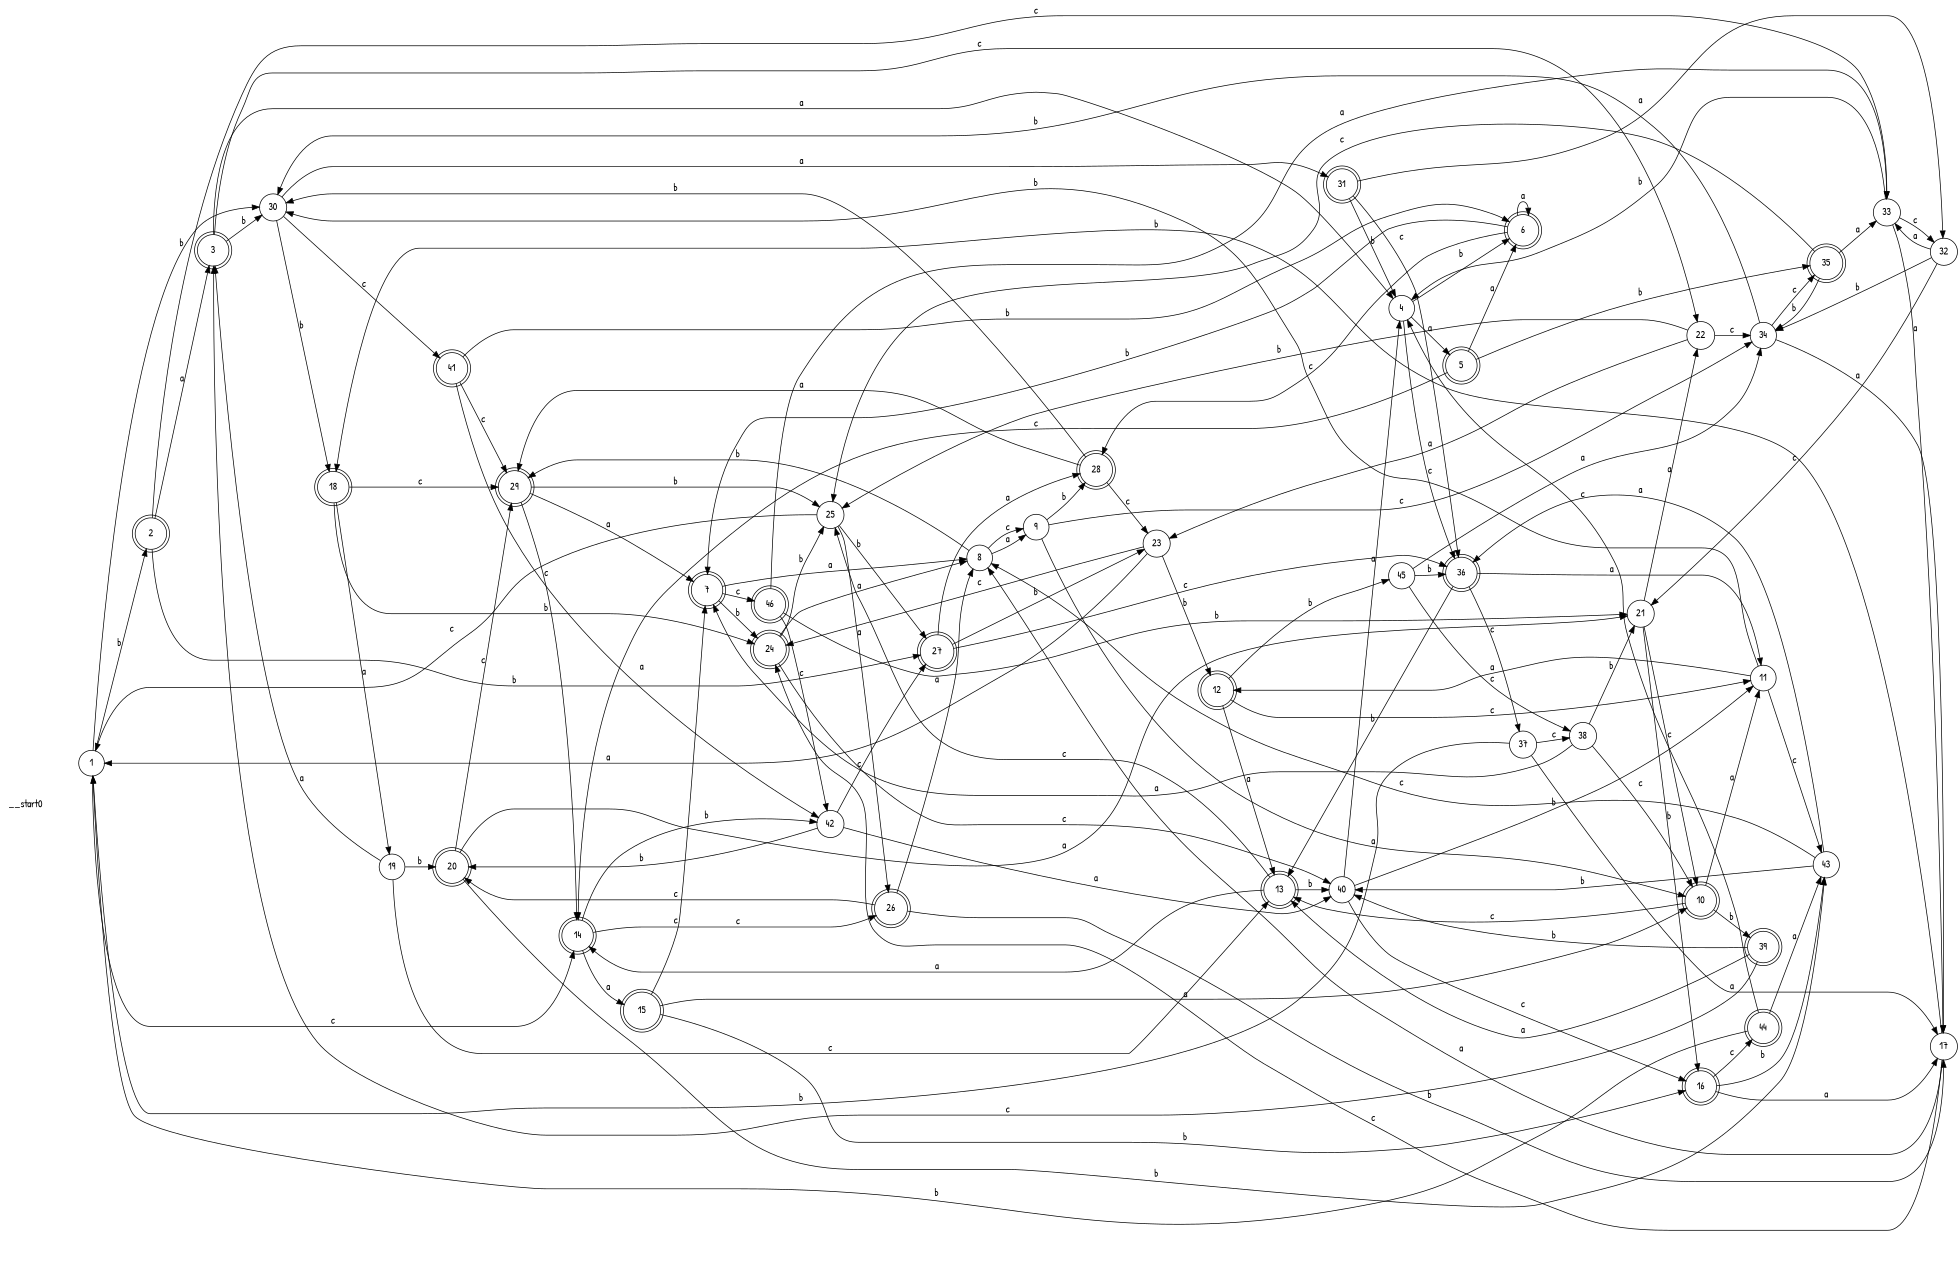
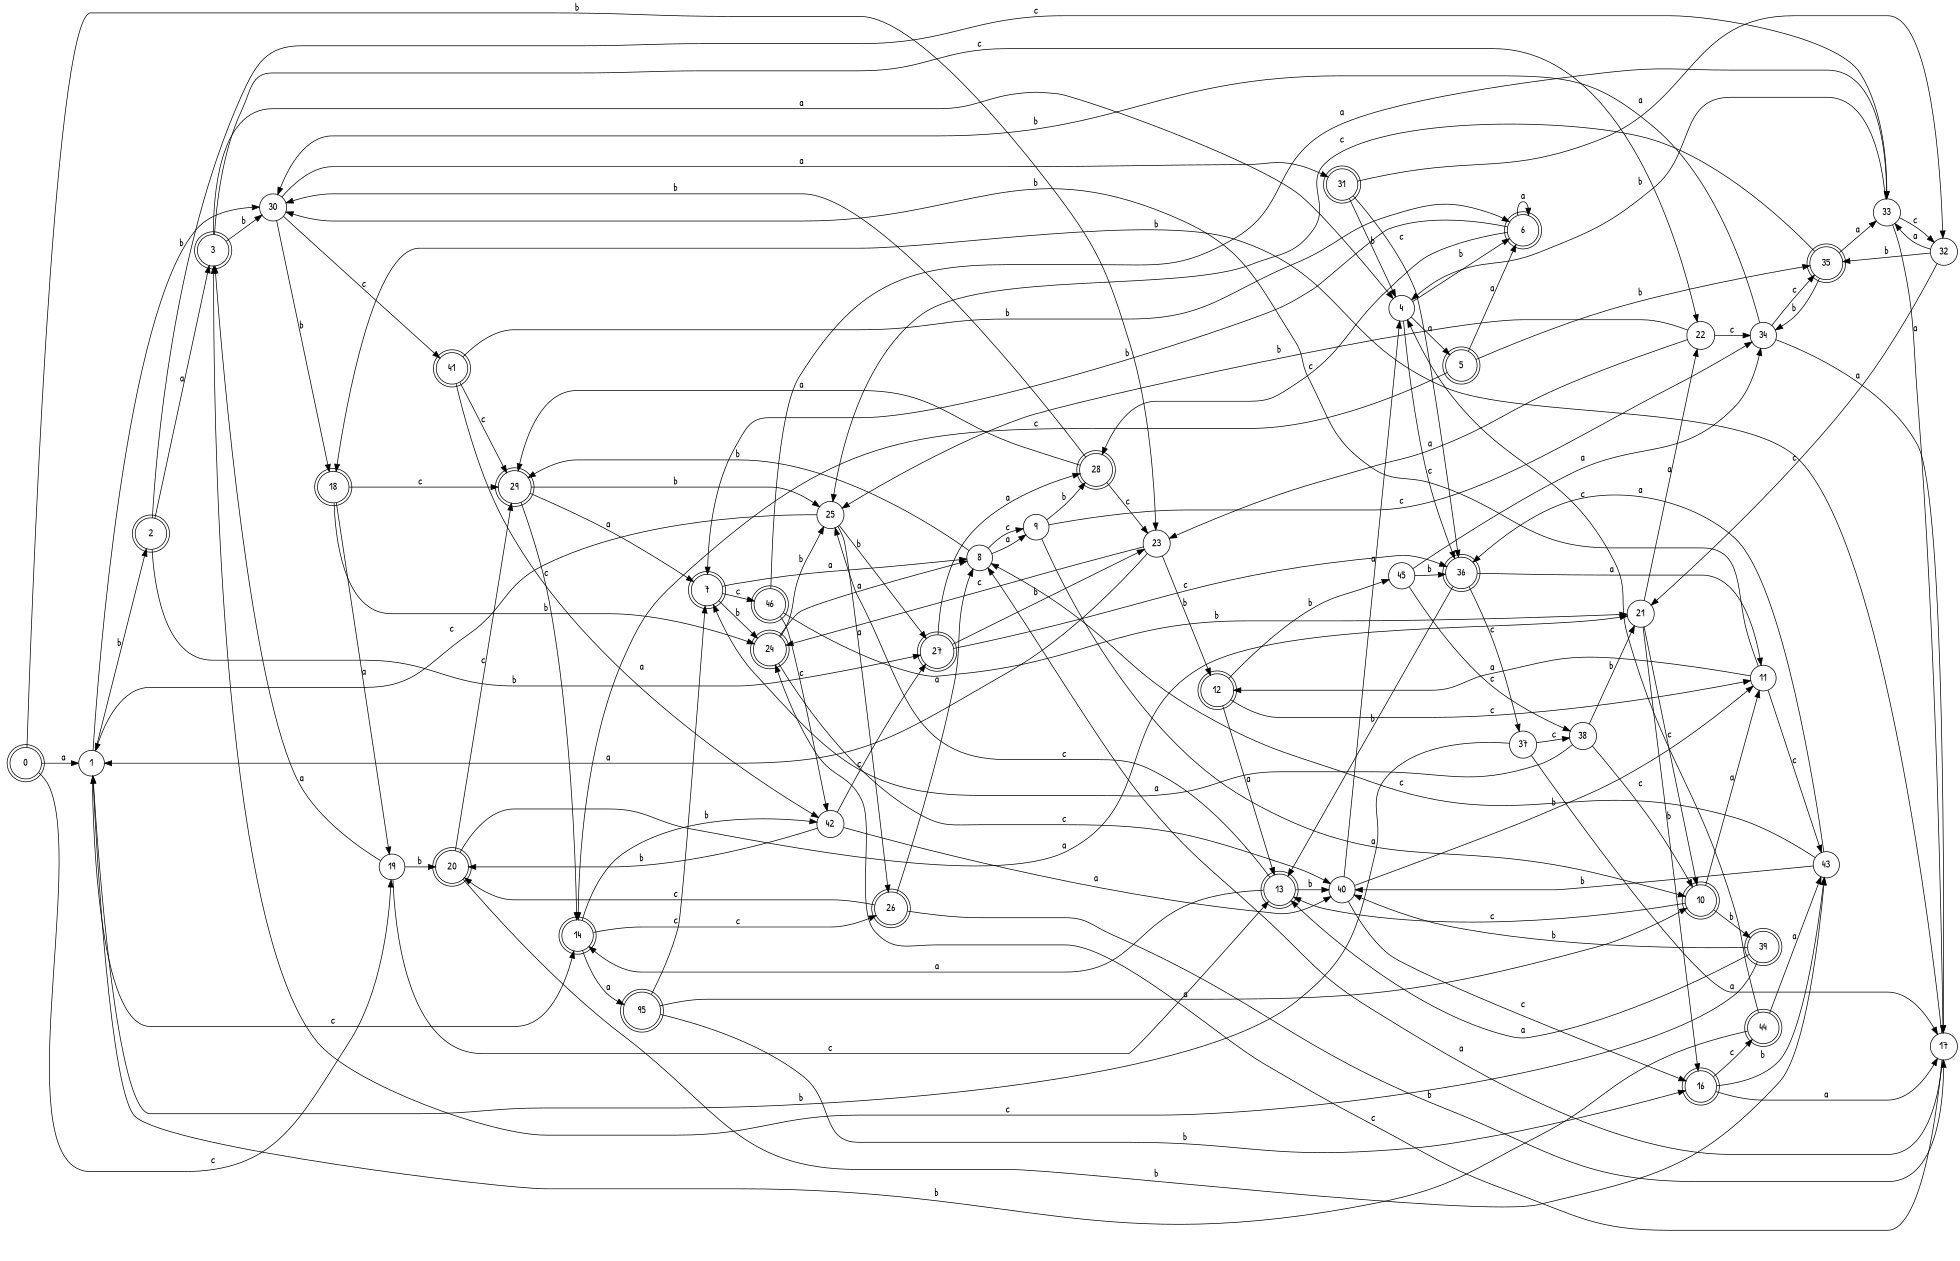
edge "32" -> "34": now "32" -> "35"
node "0": added
node "__start0": removed
node "15": label "15" -> "95"
